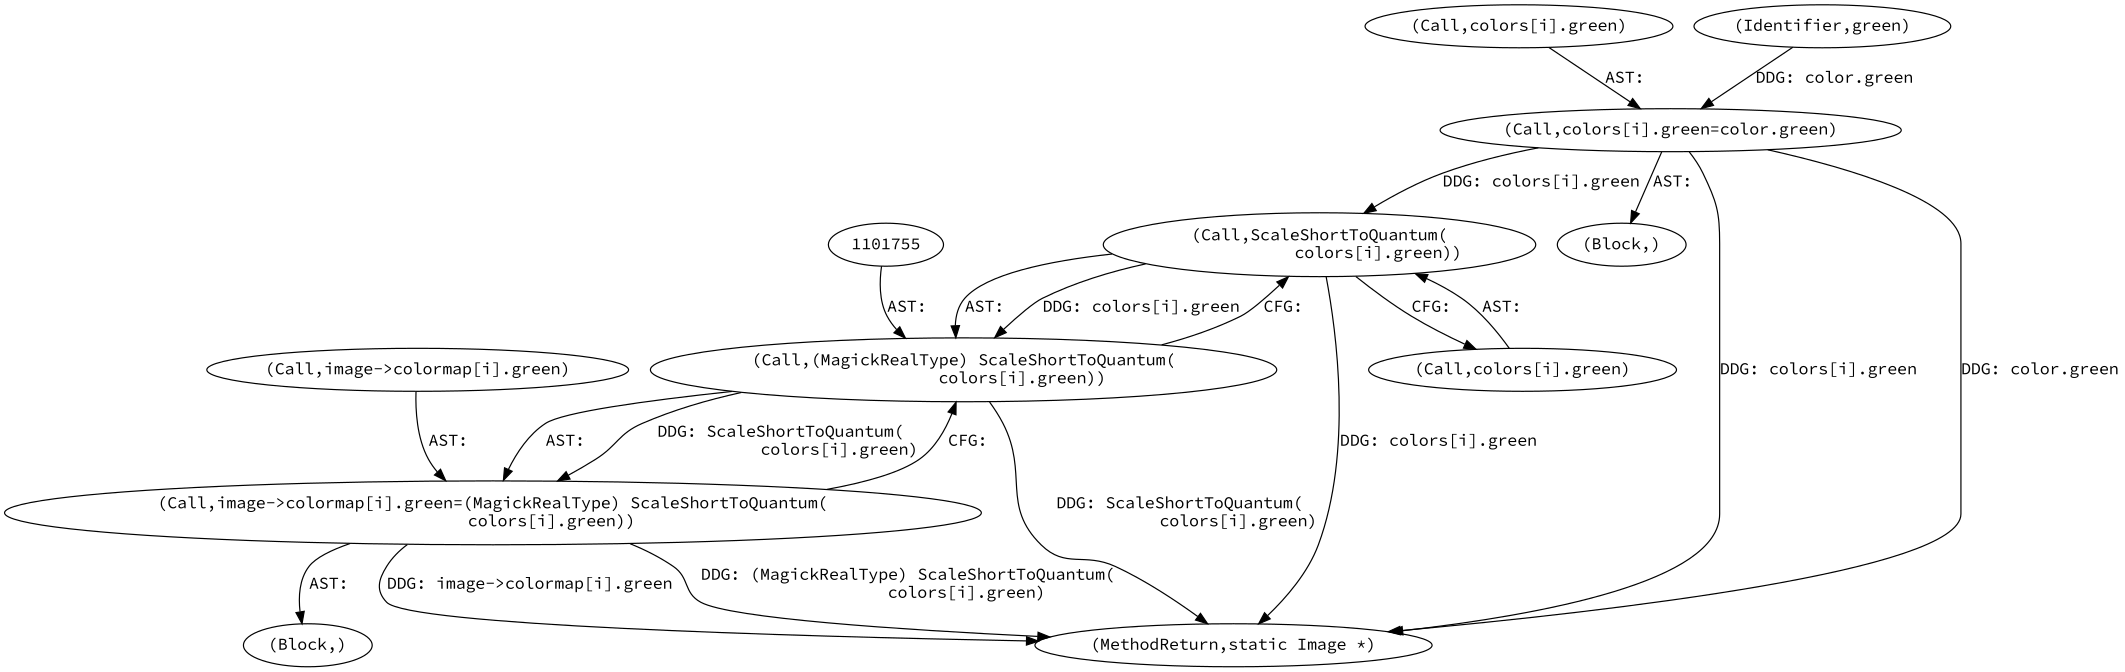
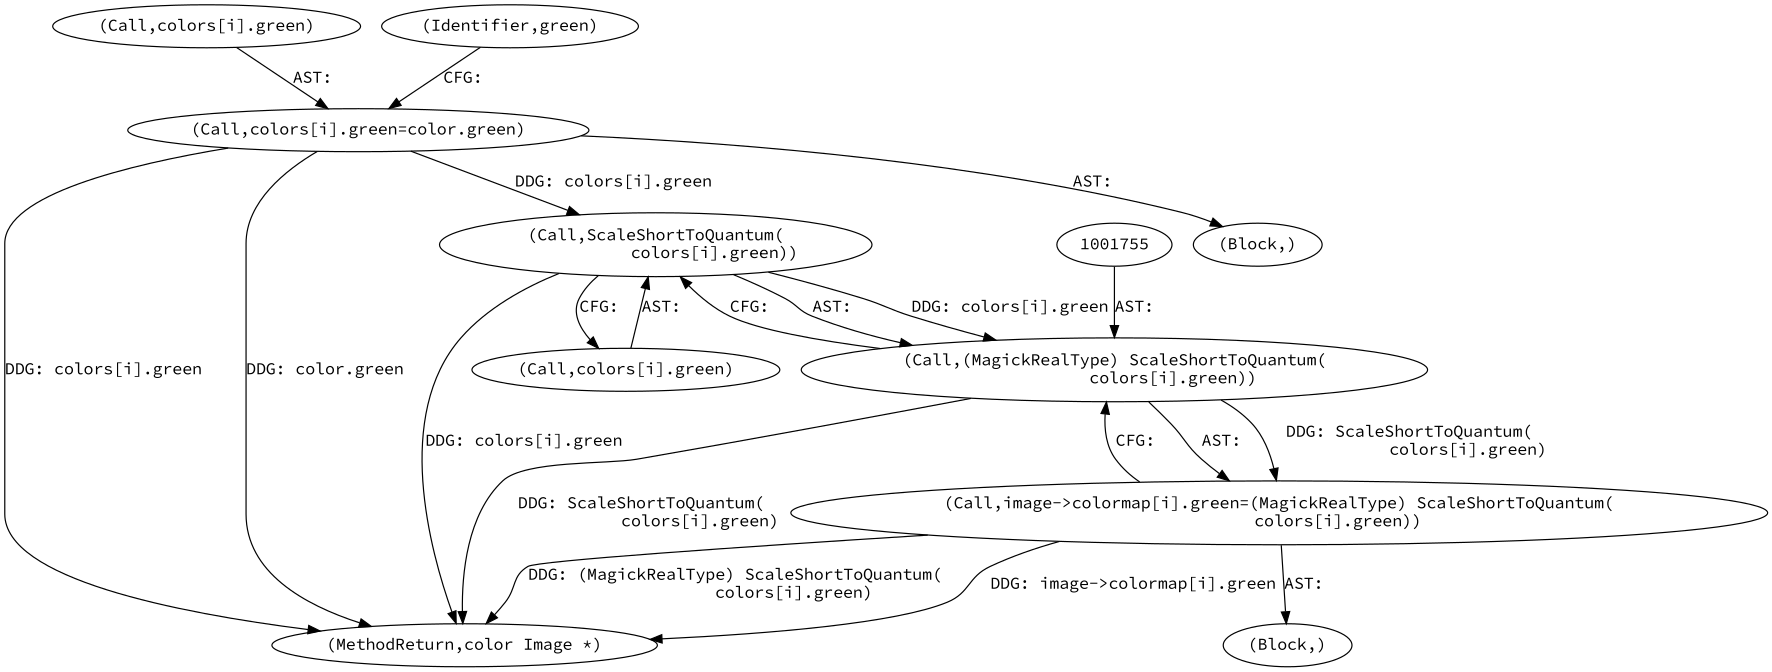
edge "(Identifier,green)" -> "(Call,colors[i].green=color.green)": label "DDG: color.green" -> "CFG: "
node "1101755": label "1101755" -> "1001755"
node "(Call,image->colormap[i].green)": removed
node "(MethodReturn,static Image *)": label "(MethodReturn,static Image *)" -> "(MethodReturn,color Image *)"
